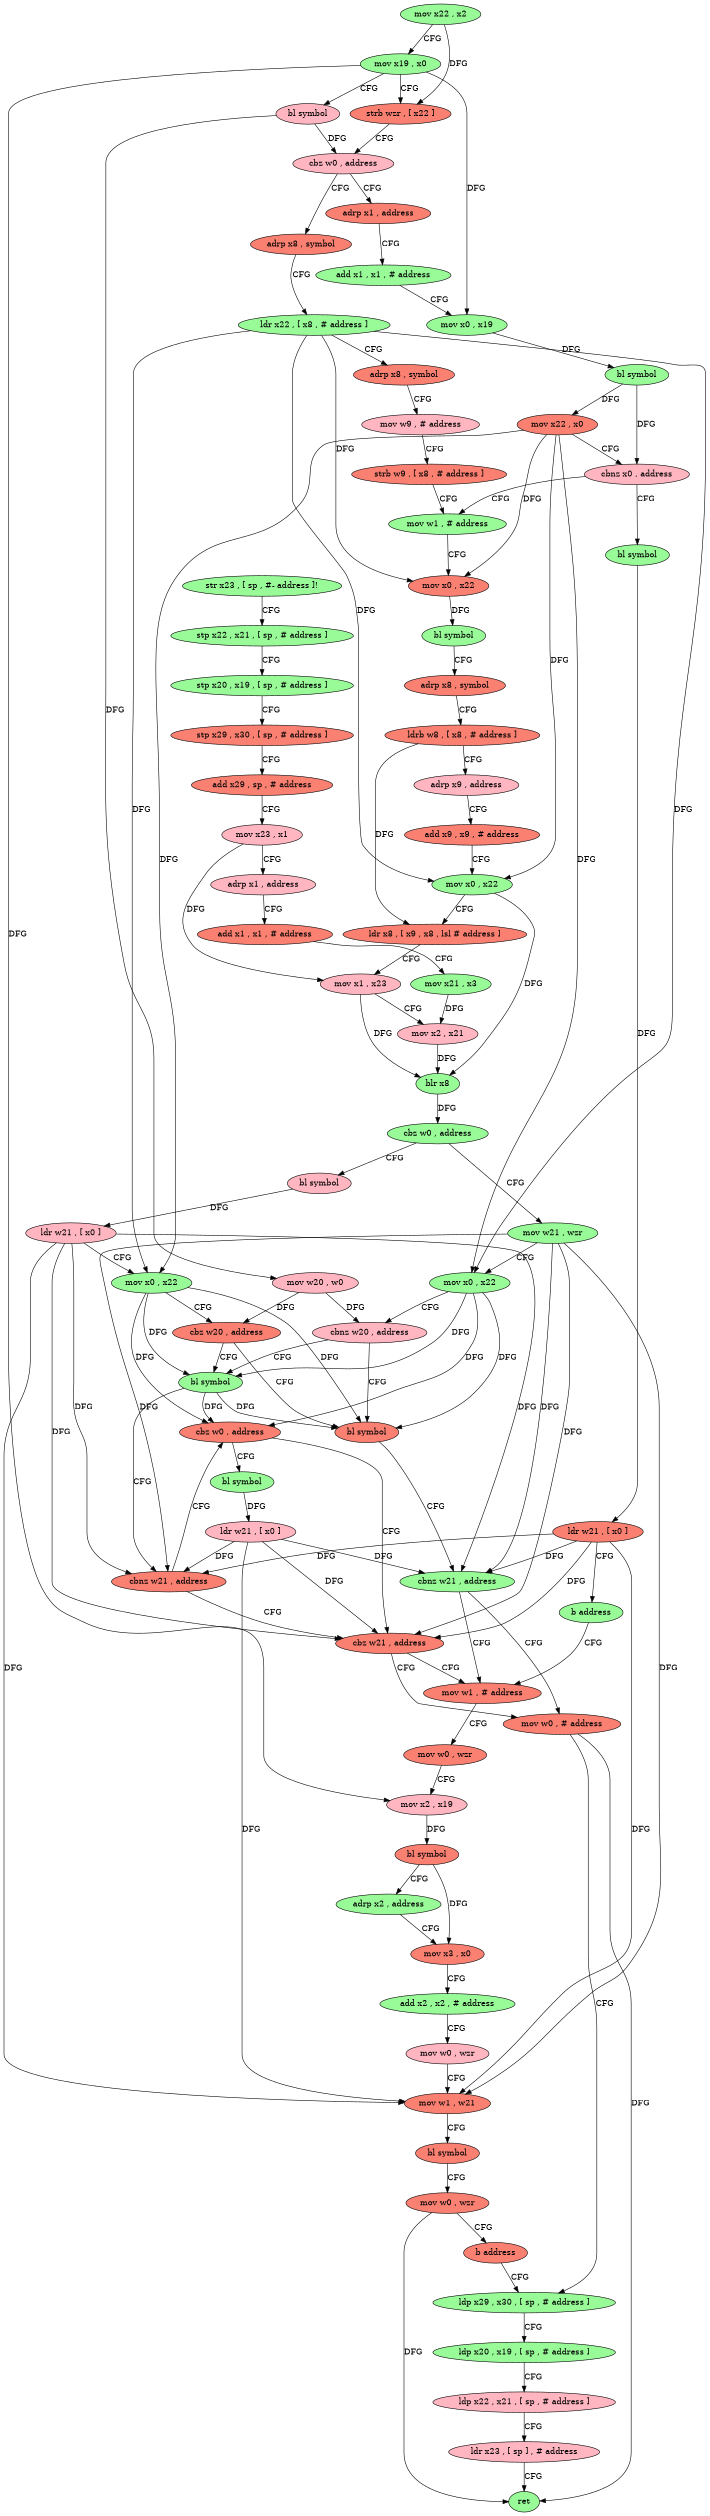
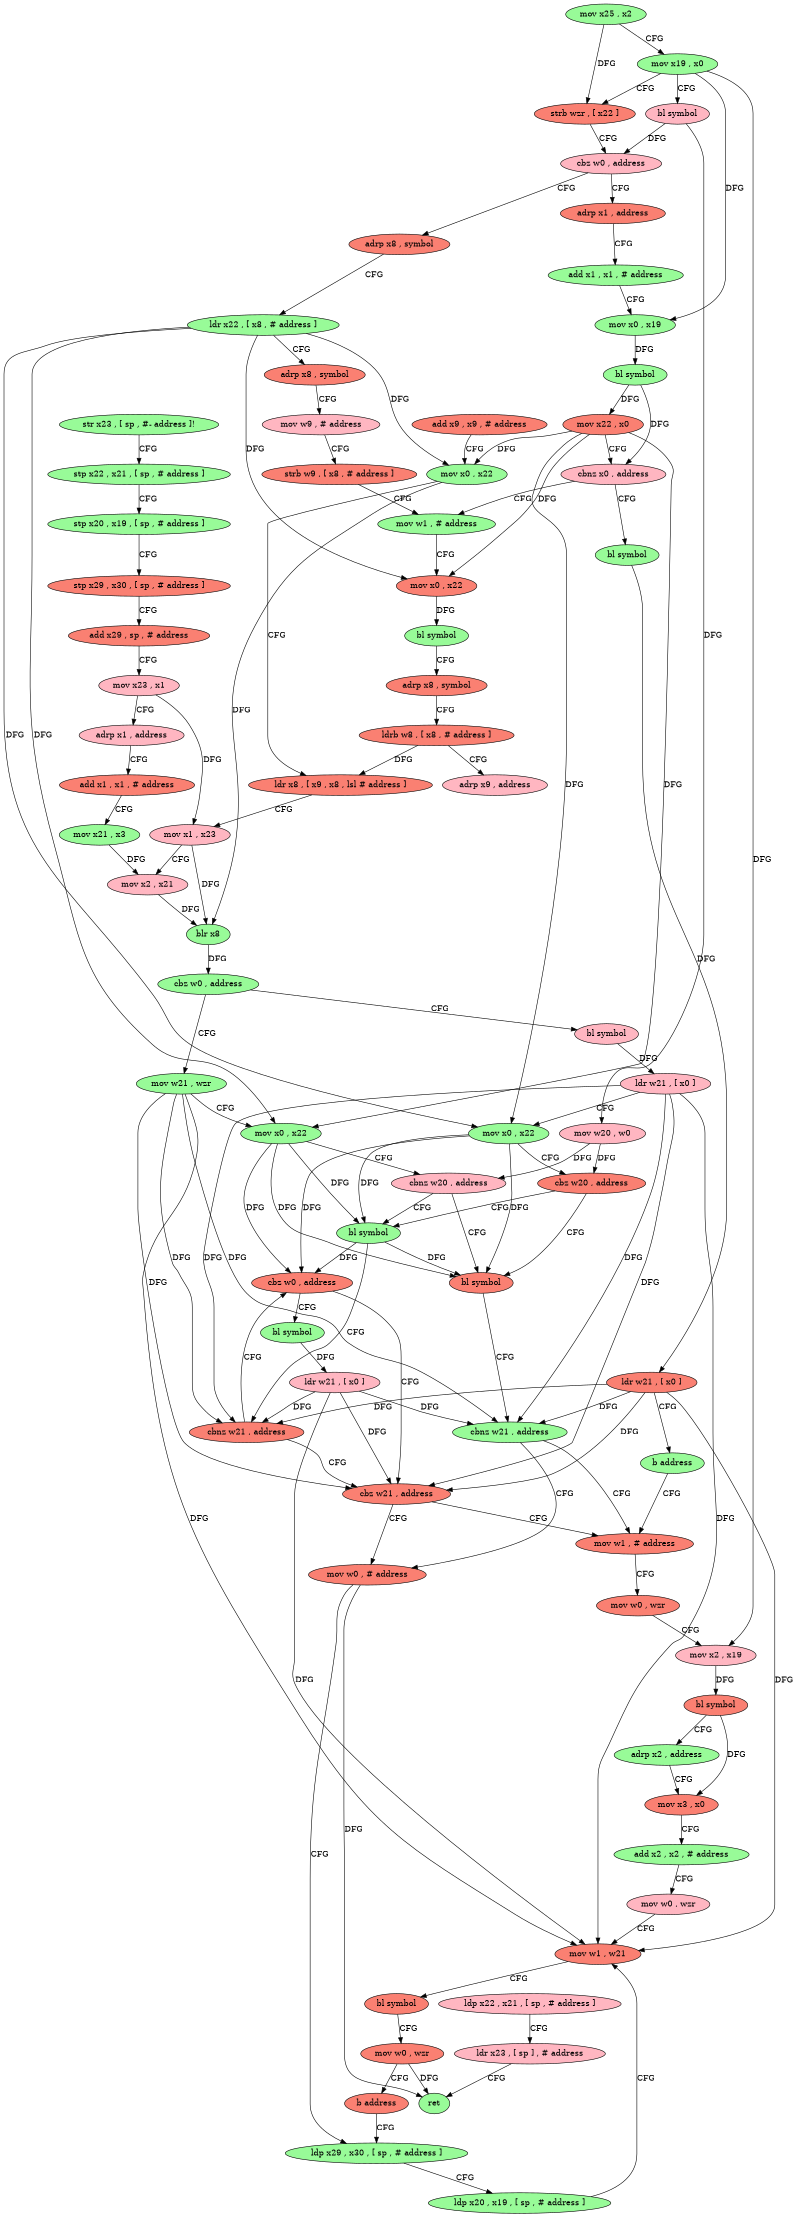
node "mov x22 , x2": label "mov x22 , x2" -> "mov x25 , x2"
edge "adrp x9 , address" -> "add x9 , x9 , # address": removed, label "CFG"
edge "ldp x20 , x19 , [ sp , # address ]" -> "ldp x22 , x21 , [ sp , # address ]": now "ldp x20 , x19 , [ sp , # address ]" -> "mov w1 , w21"
